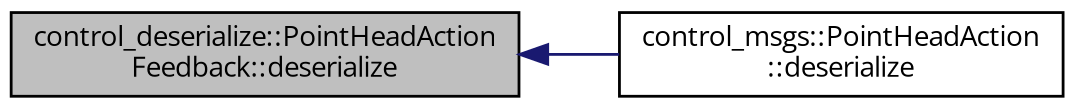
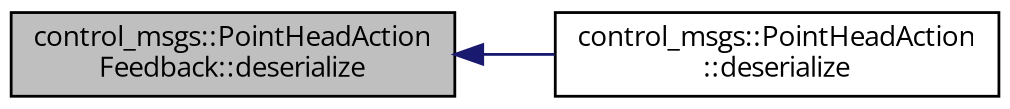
node "control_deserialize::PointHeadAction Feedback::deserialize": label "control_deserialize::PointHeadAction Feedback::deserialize" -> "control_msgs::PointHeadAction Feedback::deserialize"
